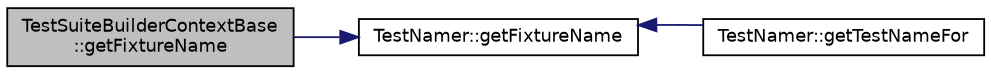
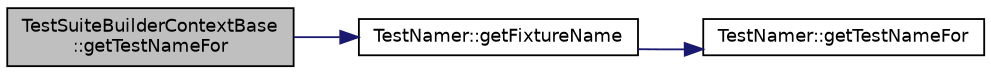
edge "TestNamer::getTestNameFor" -> "TestNamer::getFixtureName": reversed
node "TestSuiteBuilderContextBase ::getFixtureName": label "TestSuiteBuilderContextBase ::getFixtureName" -> "TestSuiteBuilderContextBase ::getTestNameFor"
